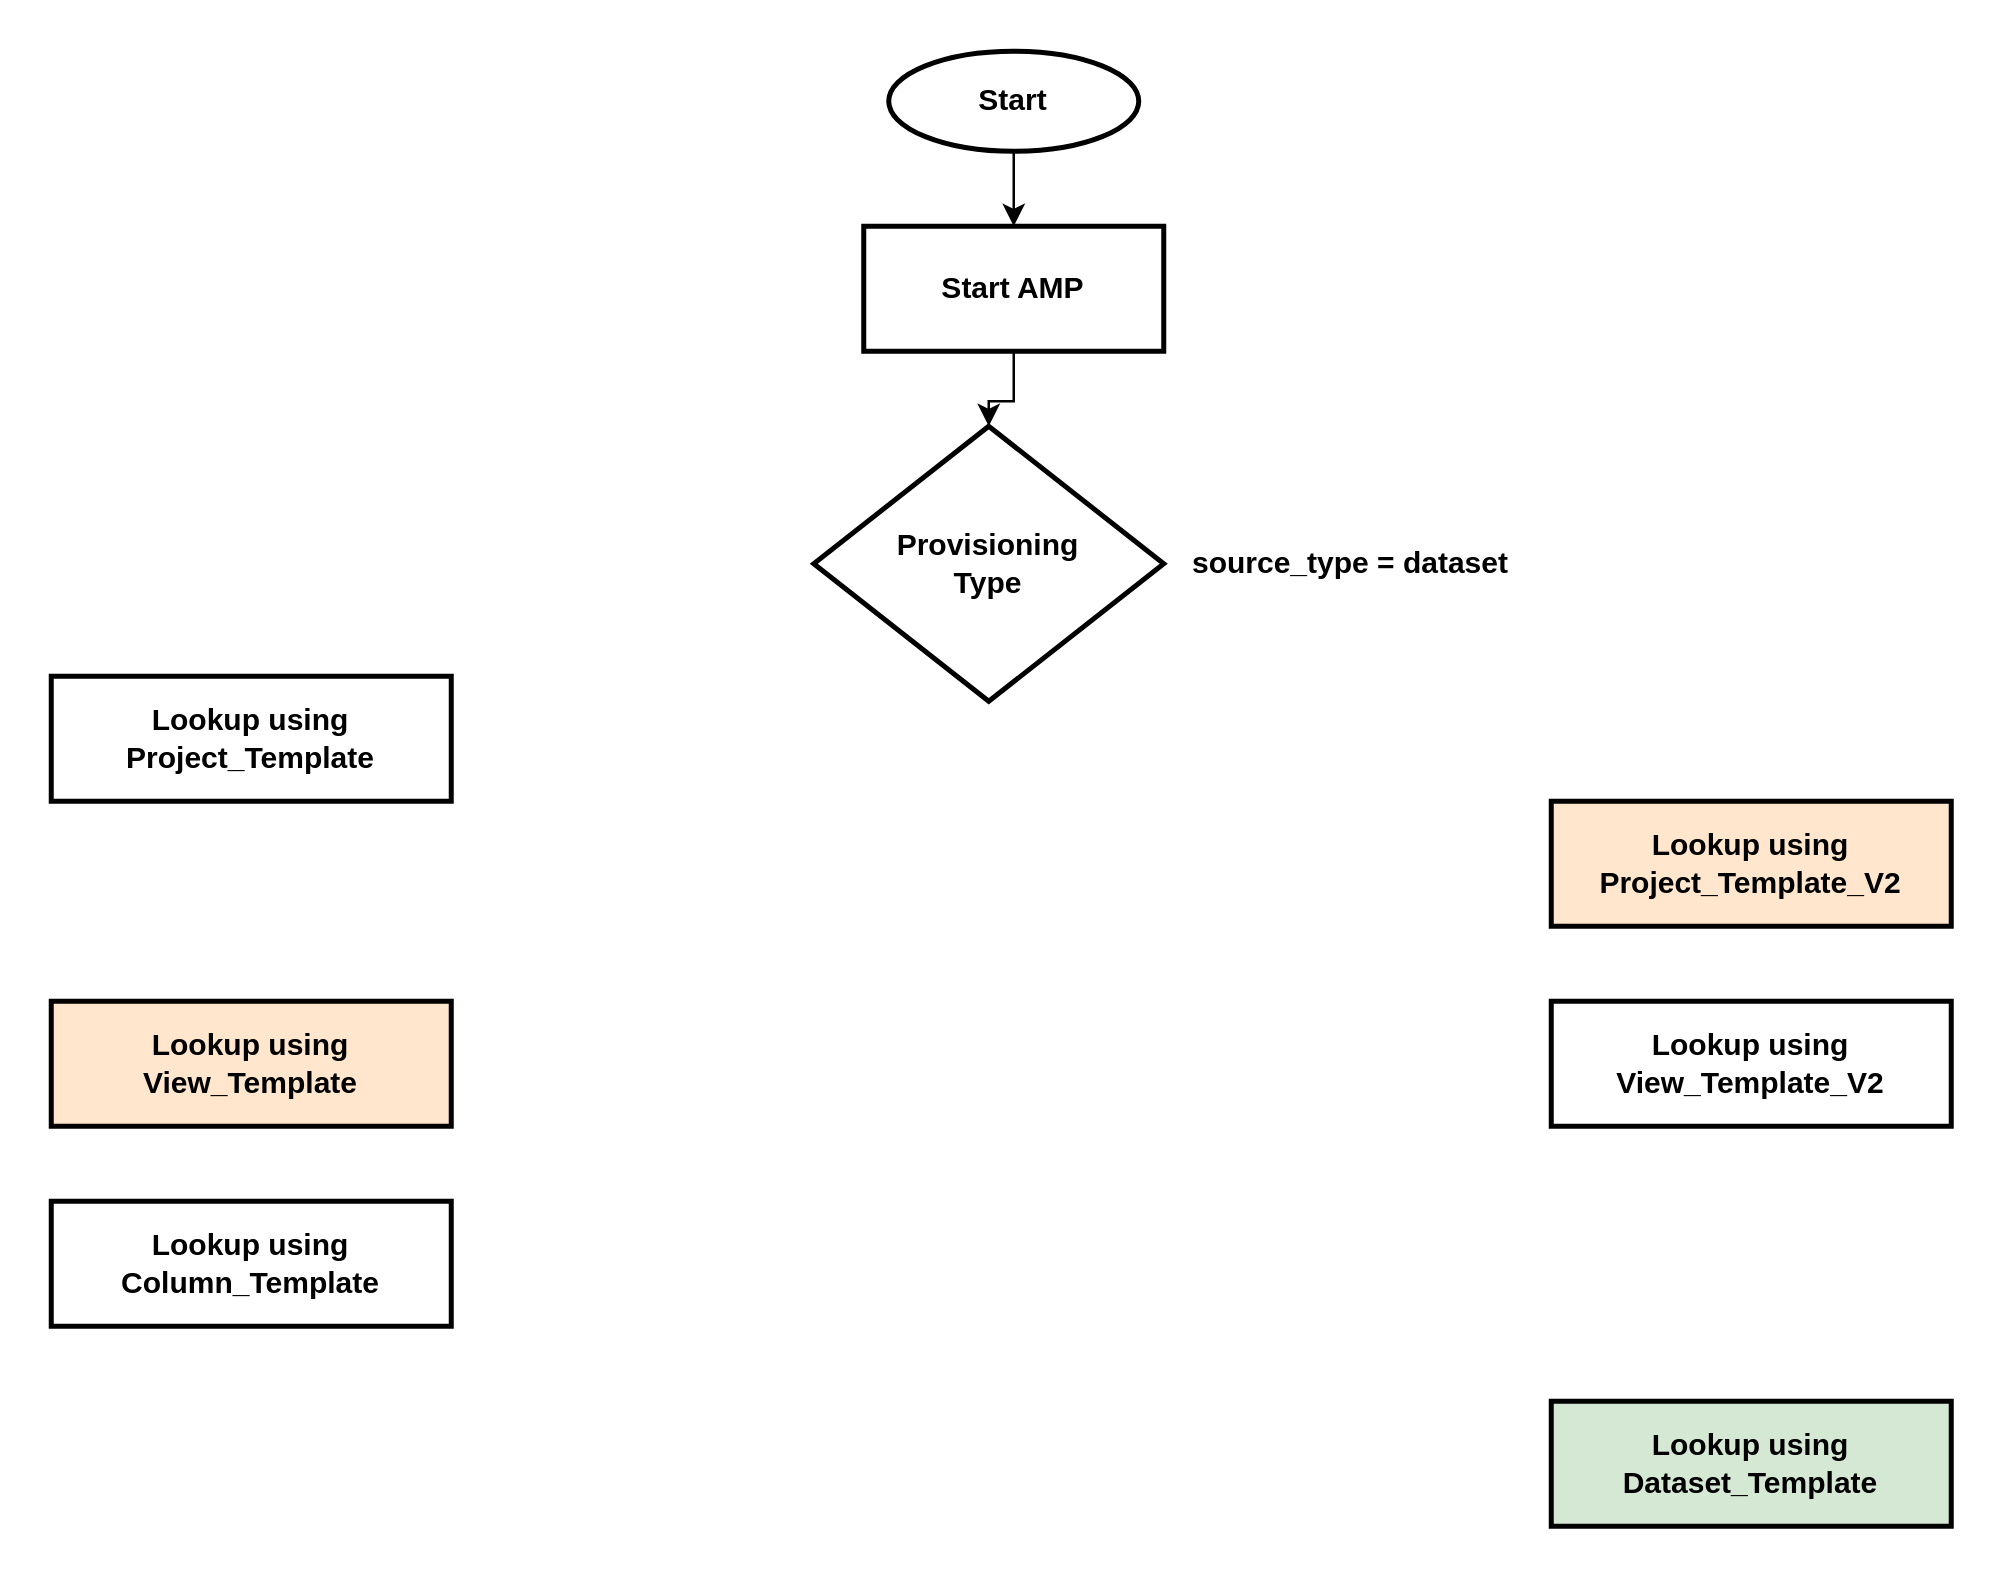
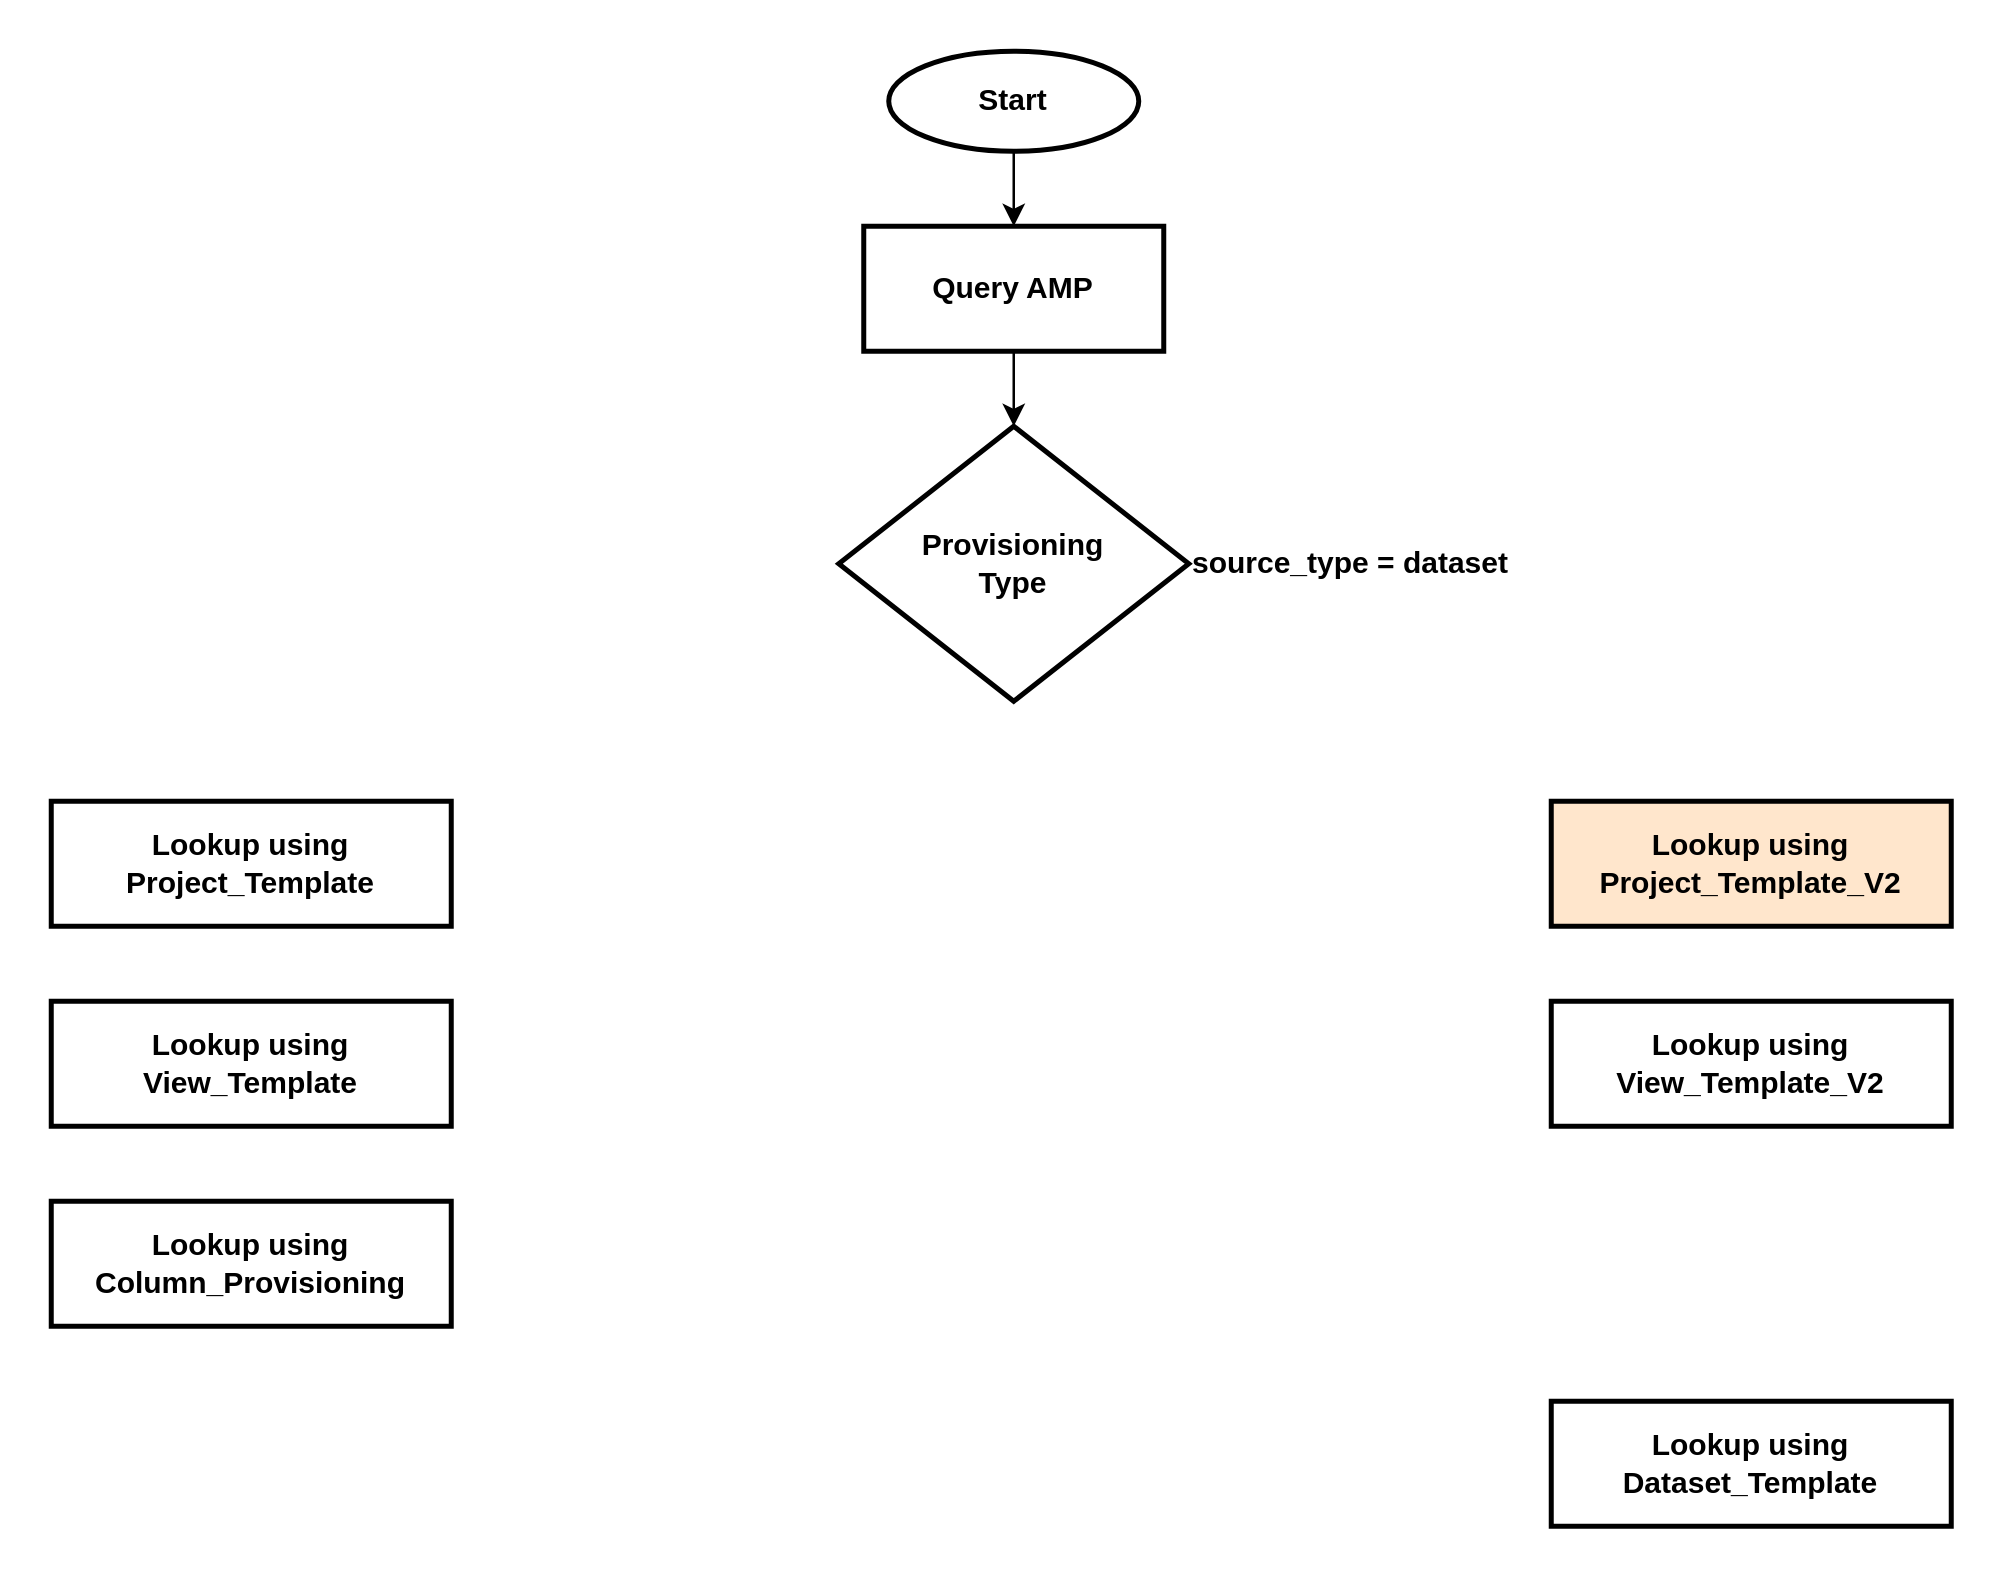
node "Start AMP": label "Start AMP" -> "Query AMP"
node "Provisioning Type": moved (989, 564) -> (1014, 564)
node "Lookup using Project_Template": moved (251, 739) -> (251, 864)
node "Lookup using View_Template": fillcolor #ffe6cc -> #ffffff
node "Lookup using Column_Template": label "Lookup using Column_Template" -> "Lookup using Column_Provisioning"
node "Lookup using Dataset_Template": fillcolor #d5e8d4 -> #ffffff
